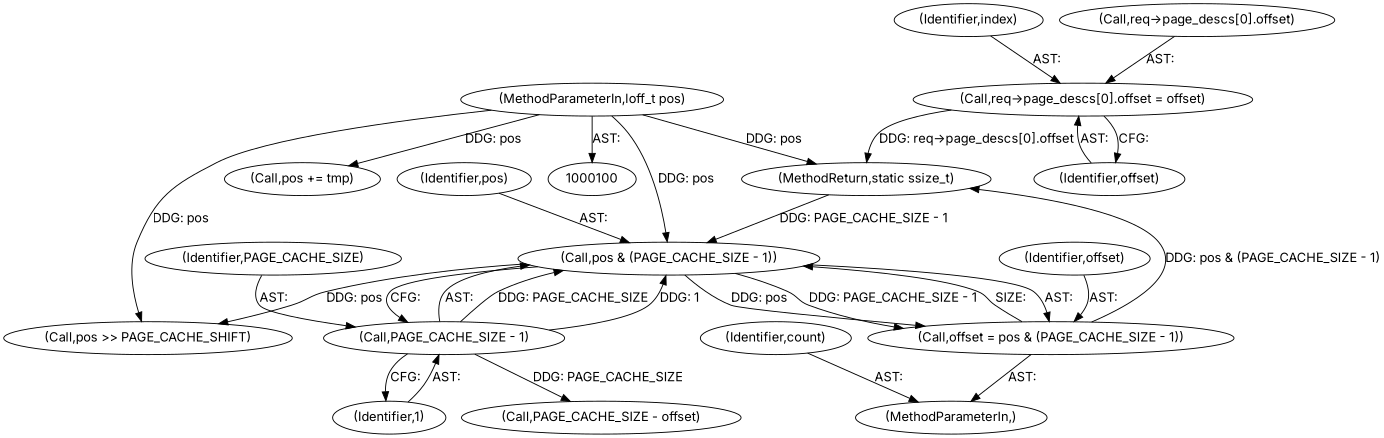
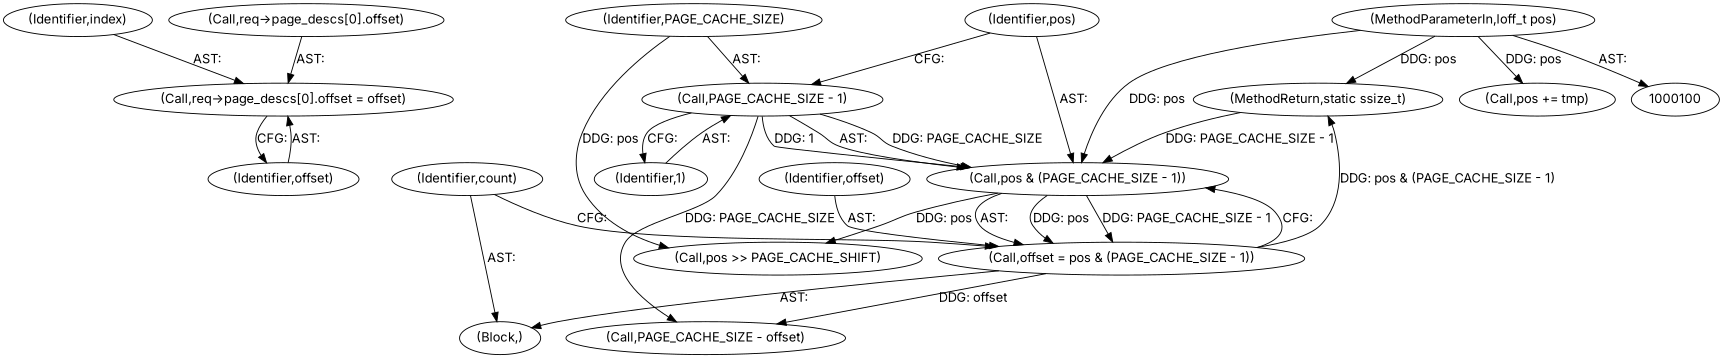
edge "(Call,req->page_descs[0].offset = offset)" -> "(MethodReturn,static ssize_t)": removed, label "DDG: req->page_descs[0].offset"
edge "(MethodParameterIn,loff_t pos)" -> "(Call,pos >> PAGE_CACHE_SHIFT)": now "(Identifier,PAGE_CACHE_SIZE)" -> "(Call,pos >> PAGE_CACHE_SHIFT)"
edge "(Identifier,count)" -> "(Call,offset = pos & (PAGE_CACHE_SIZE - 1))": added, label "CFG:"
edge "(Call,pos & (PAGE_CACHE_SIZE - 1))" -> "(Call,PAGE_CACHE_SIZE - 1)": now "(Identifier,pos)" -> "(Call,PAGE_CACHE_SIZE - 1)"
edge "(Call,offset = pos & (PAGE_CACHE_SIZE - 1))" -> "(Call,PAGE_CACHE_SIZE - offset)": added, label "DDG: offset"
edge "(Call,offset = pos & (PAGE_CACHE_SIZE - 1))" -> "(Call,pos & (PAGE_CACHE_SIZE - 1))": label "SIZE: " -> "CFG: "
node "(MethodParameterIn,)": label "(MethodParameterIn,)" -> "(Block,)"
